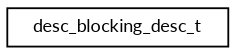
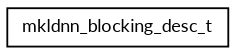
node "desc_blocking_desc_t": label "desc_blocking_desc_t" -> "mkldnn_blocking_desc_t"
